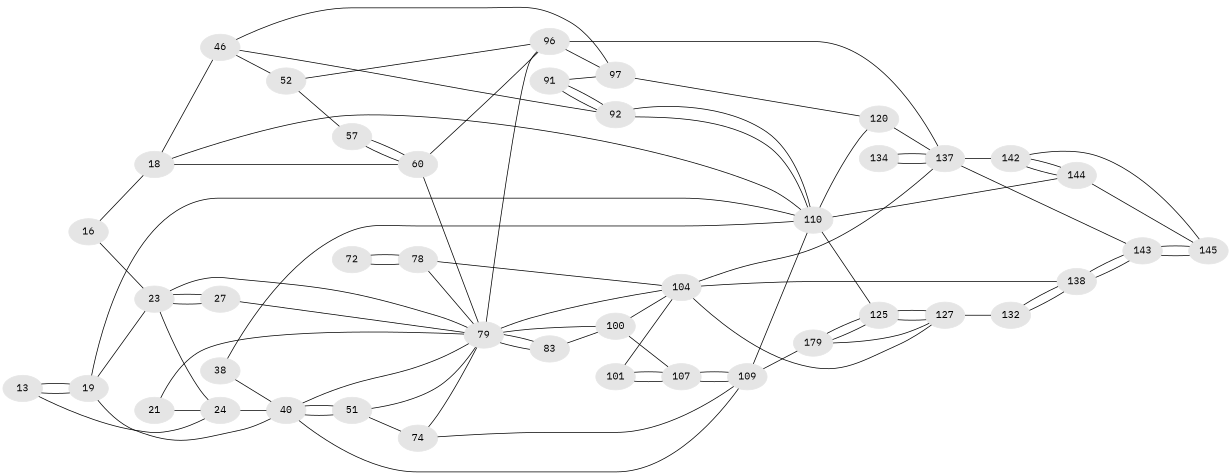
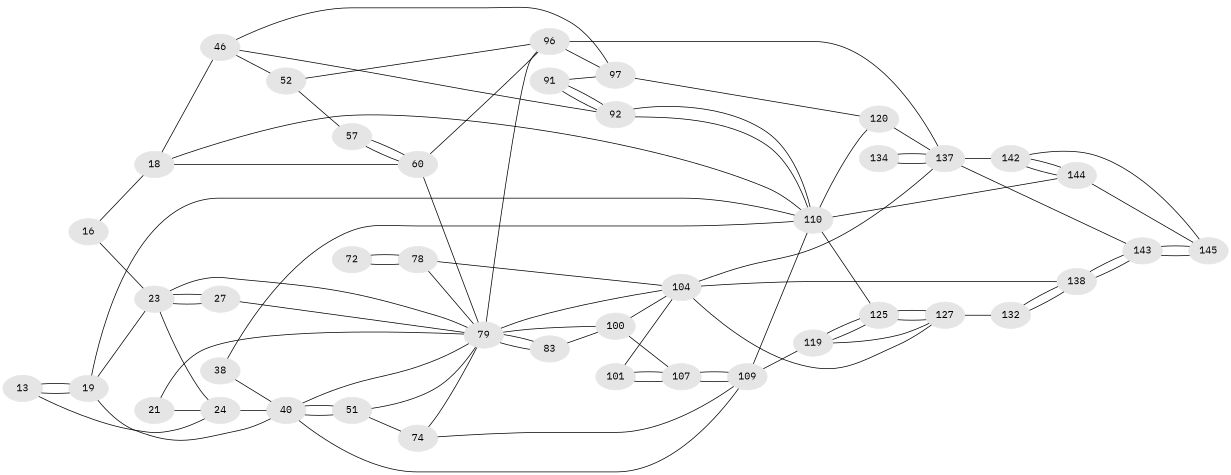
node "179": label "179" -> "119"
